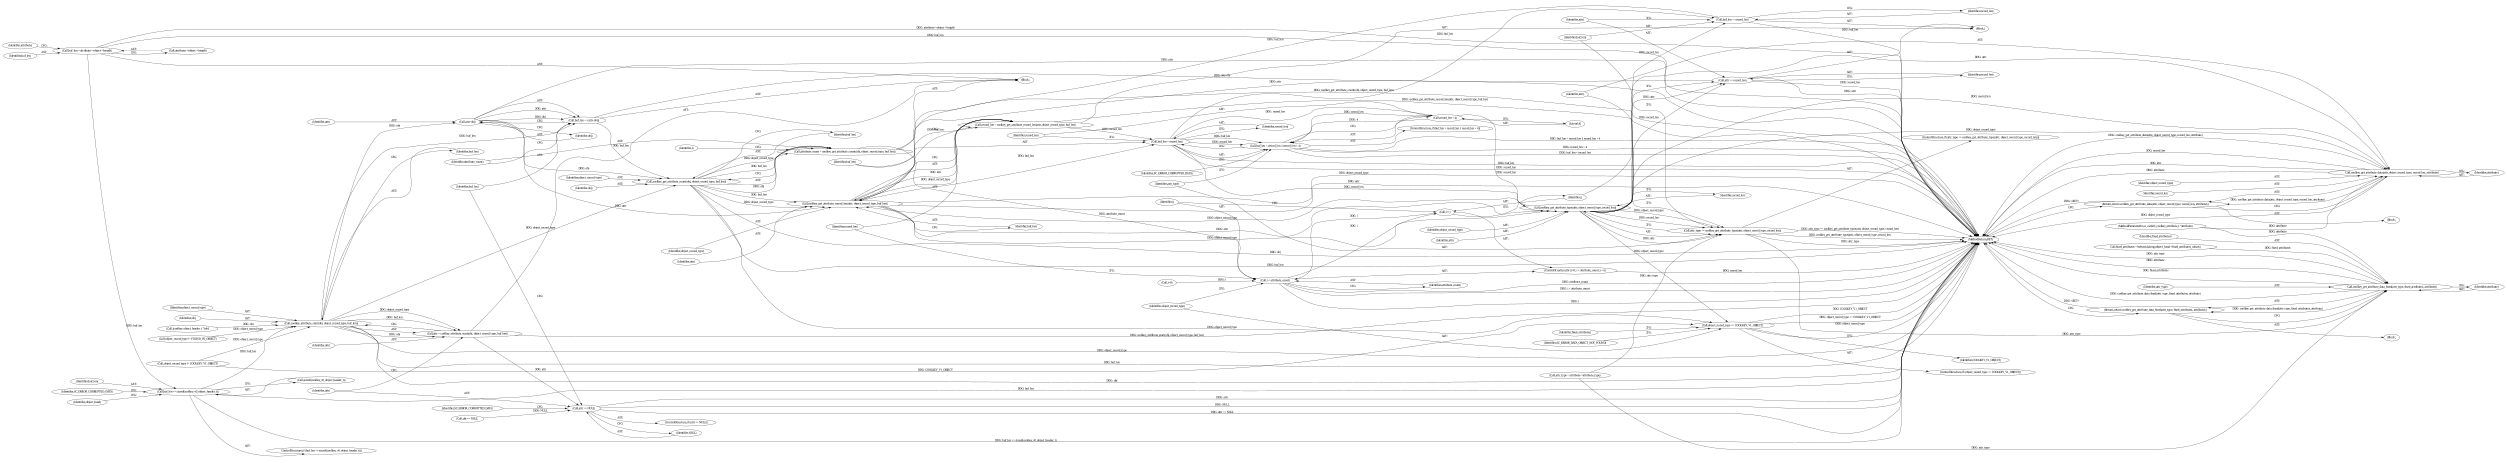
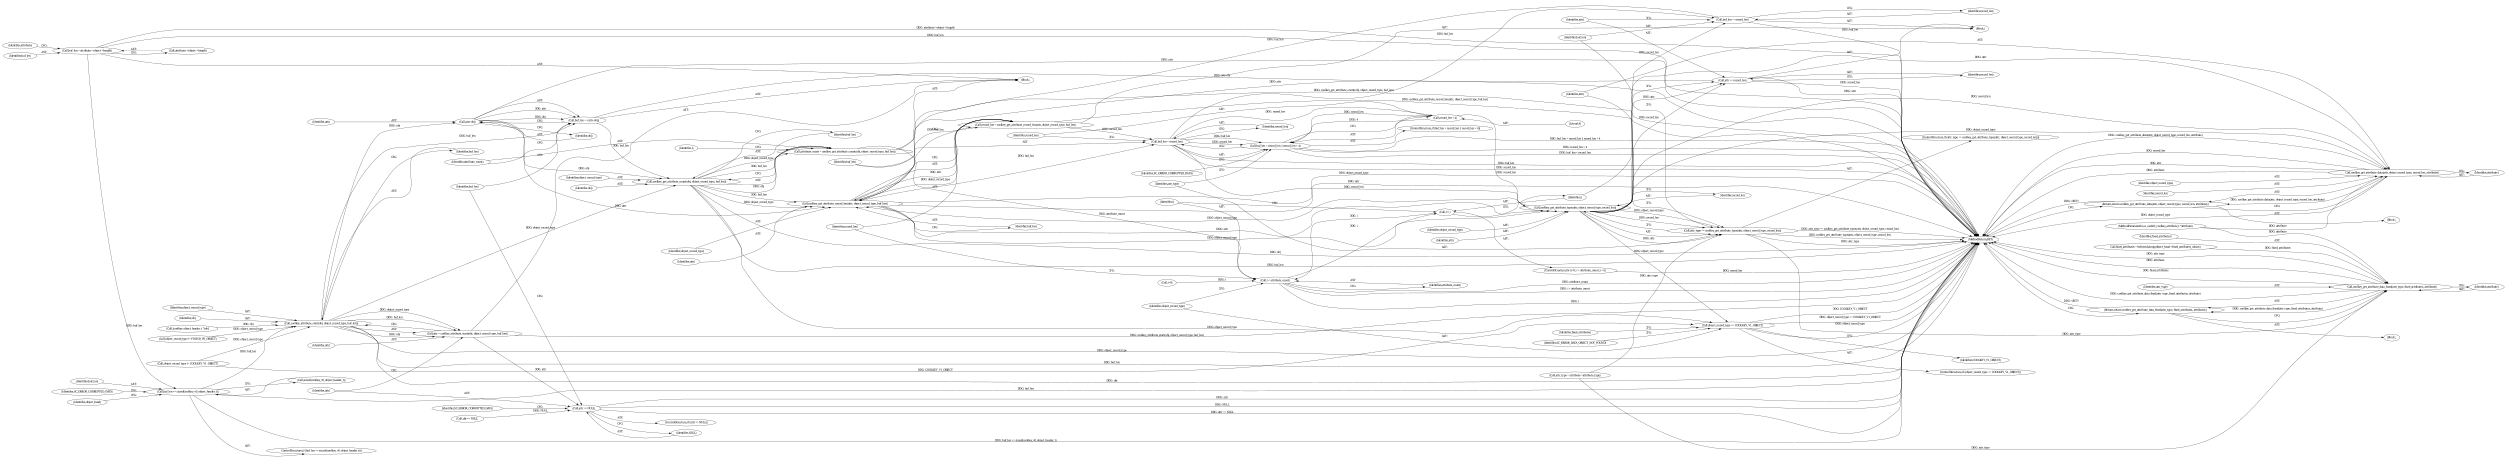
edge "(Call,record_len < 4)" -> "(Literal,4)": removed, label "CFG:"
edge "(Call,i < attribute_count)" -> "(ControlStructure,for (i=0; i < attribute_count; i++))": removed, label "AST:"
